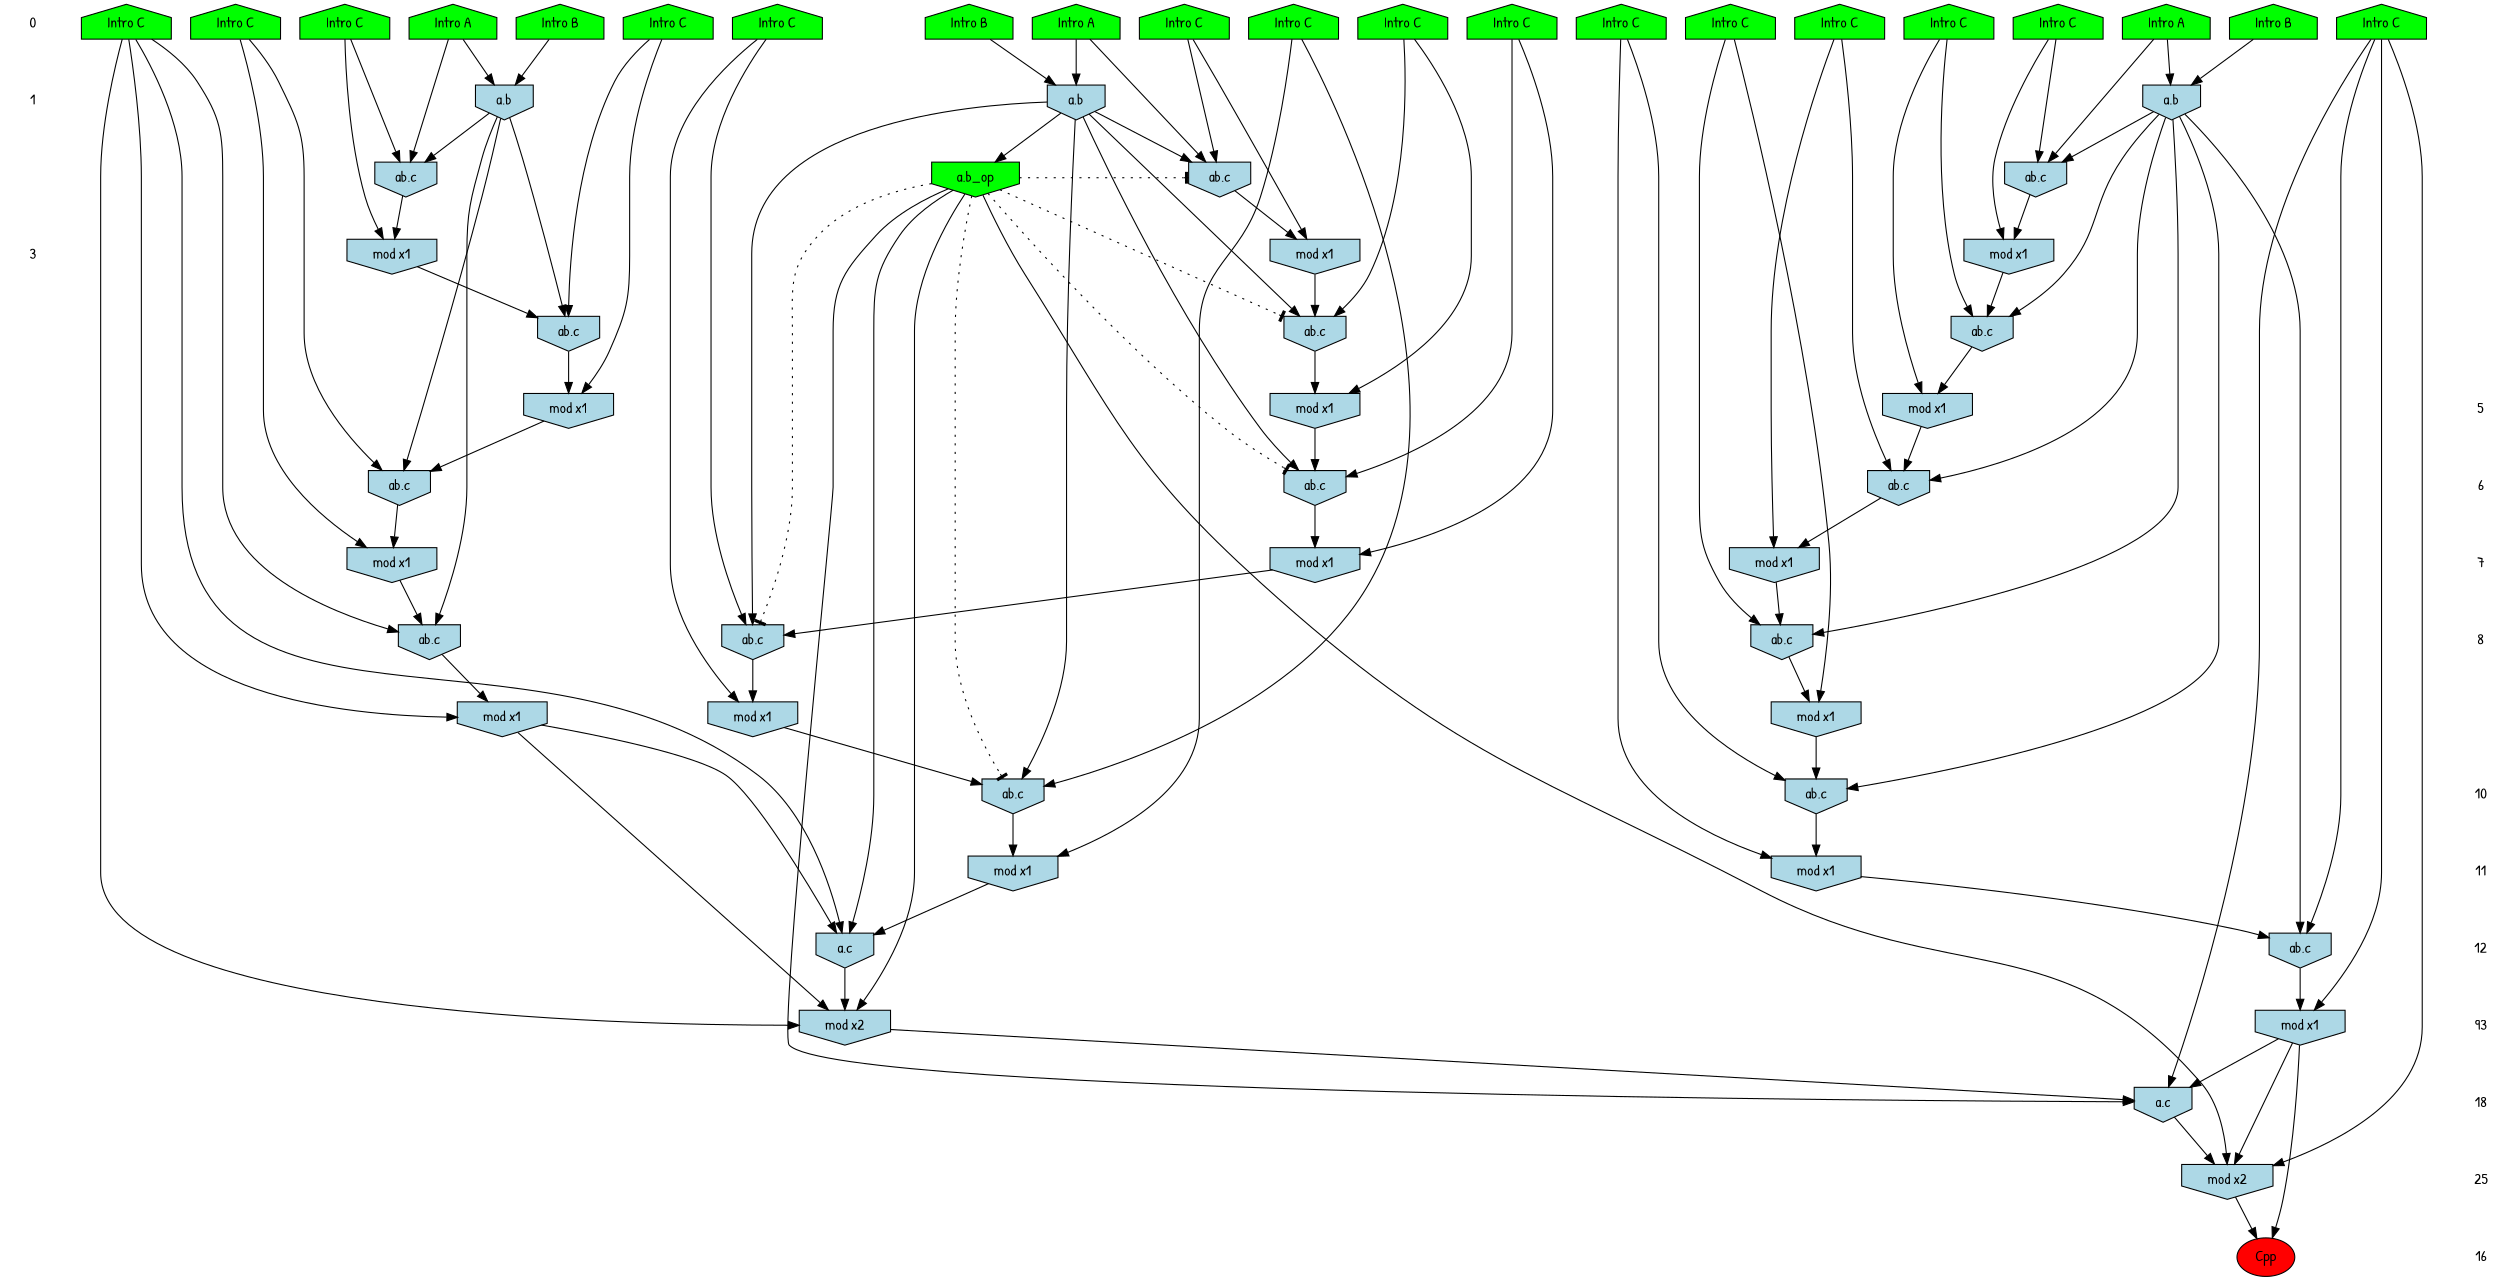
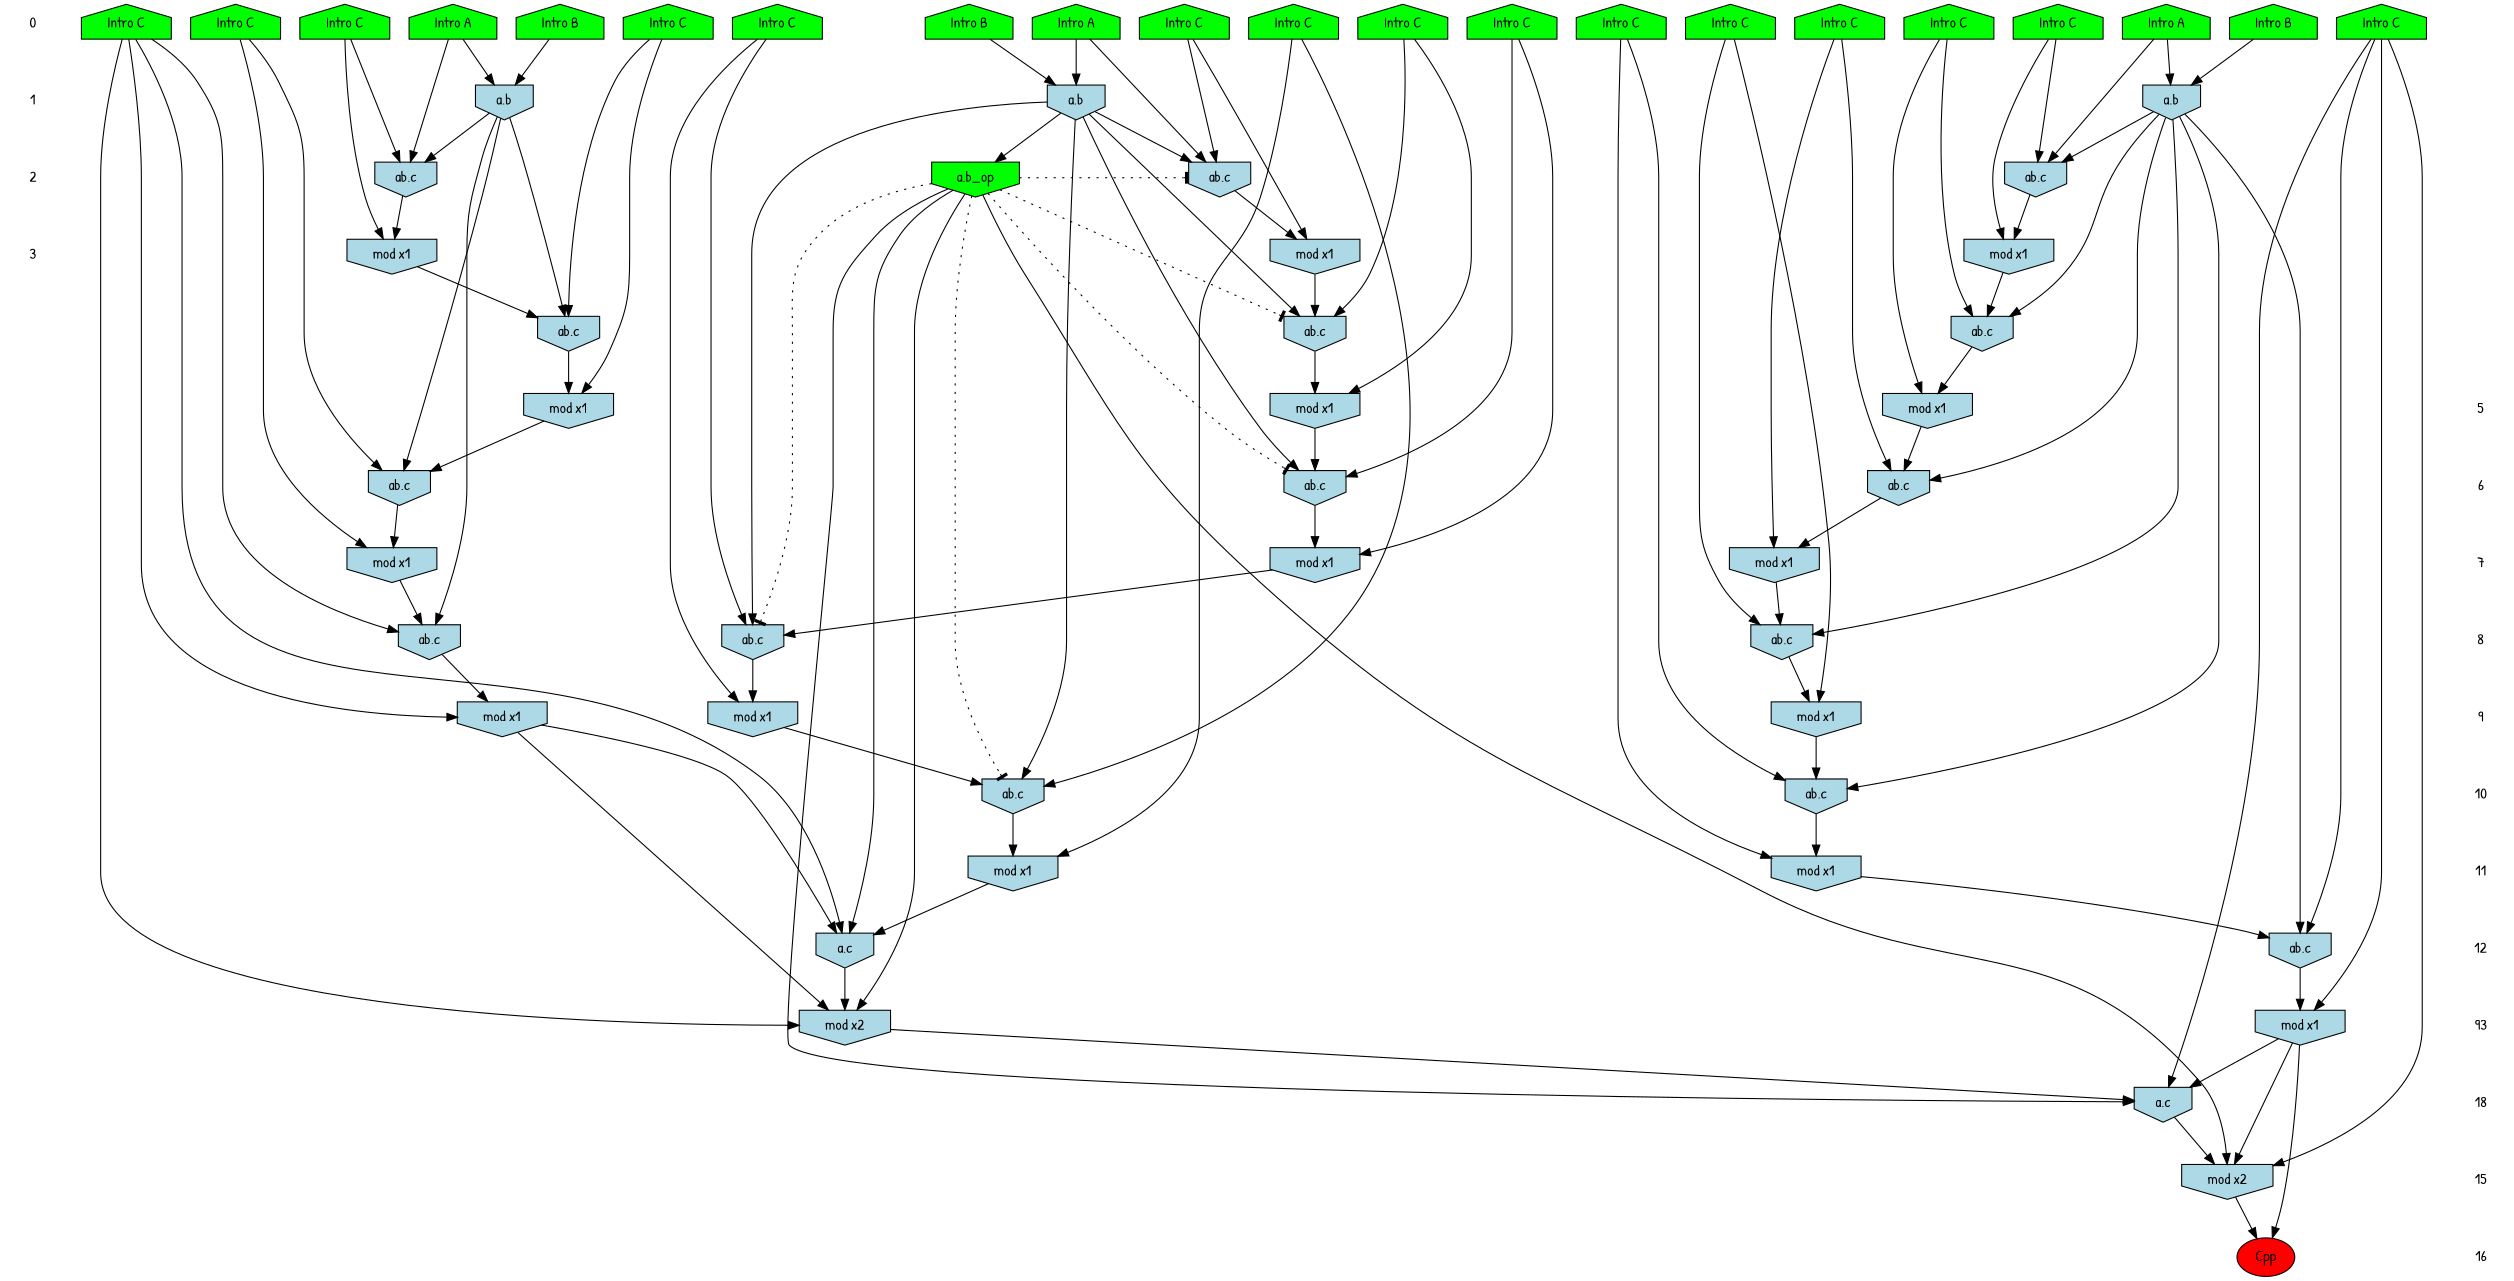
node "2": added
node "9": added
node "25": label "25" -> "15"
